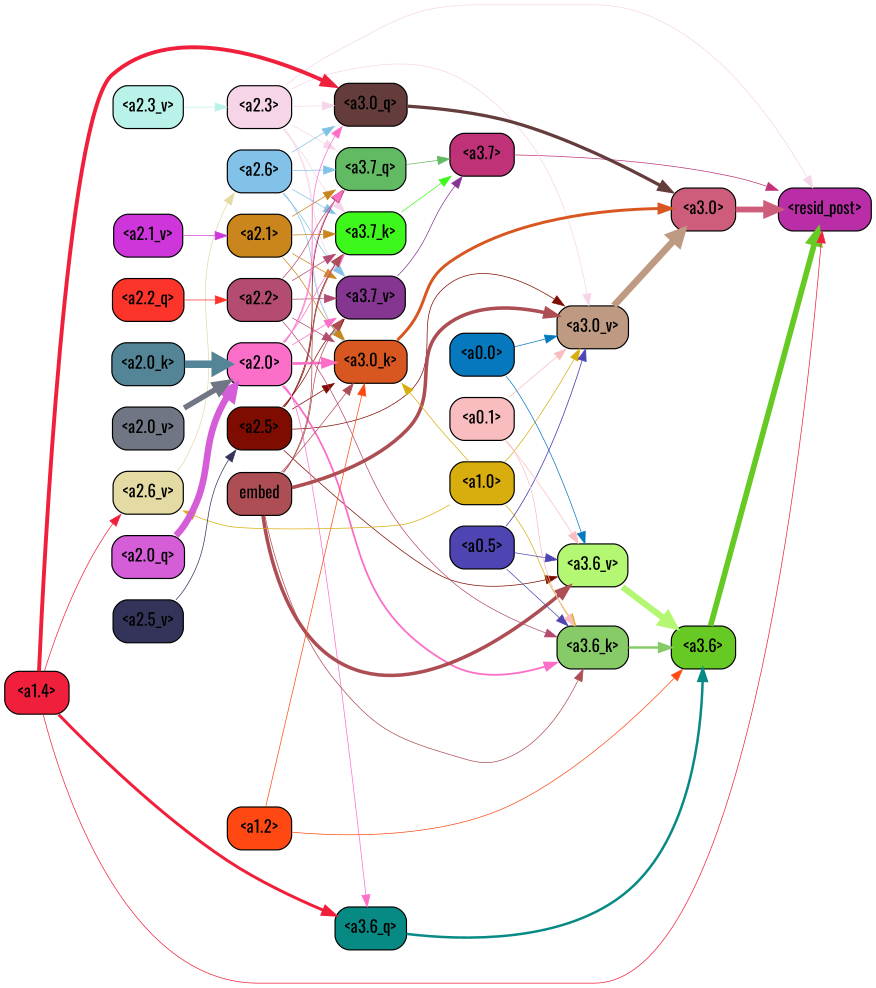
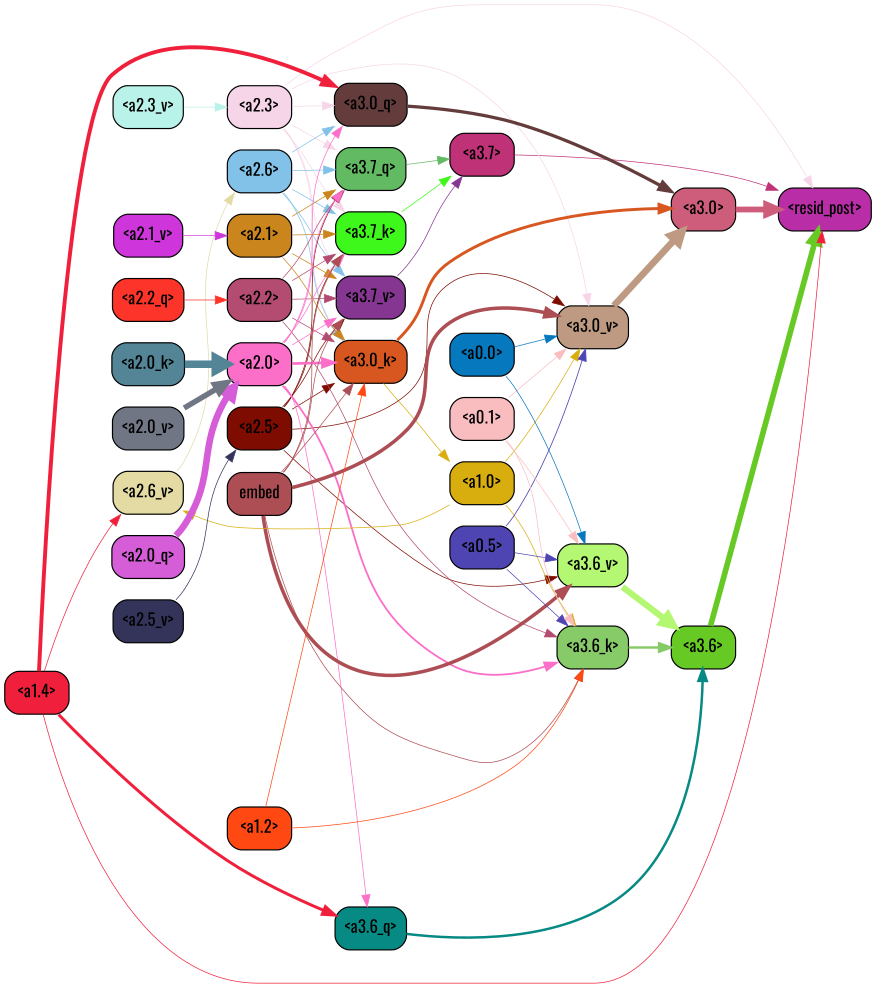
edge "<a1.0>" -> "<a3.0_k>": reversed
edge "<a1.2>" -> "<a3.6>": now "<a1.2>" -> "<a3.6_k>"
